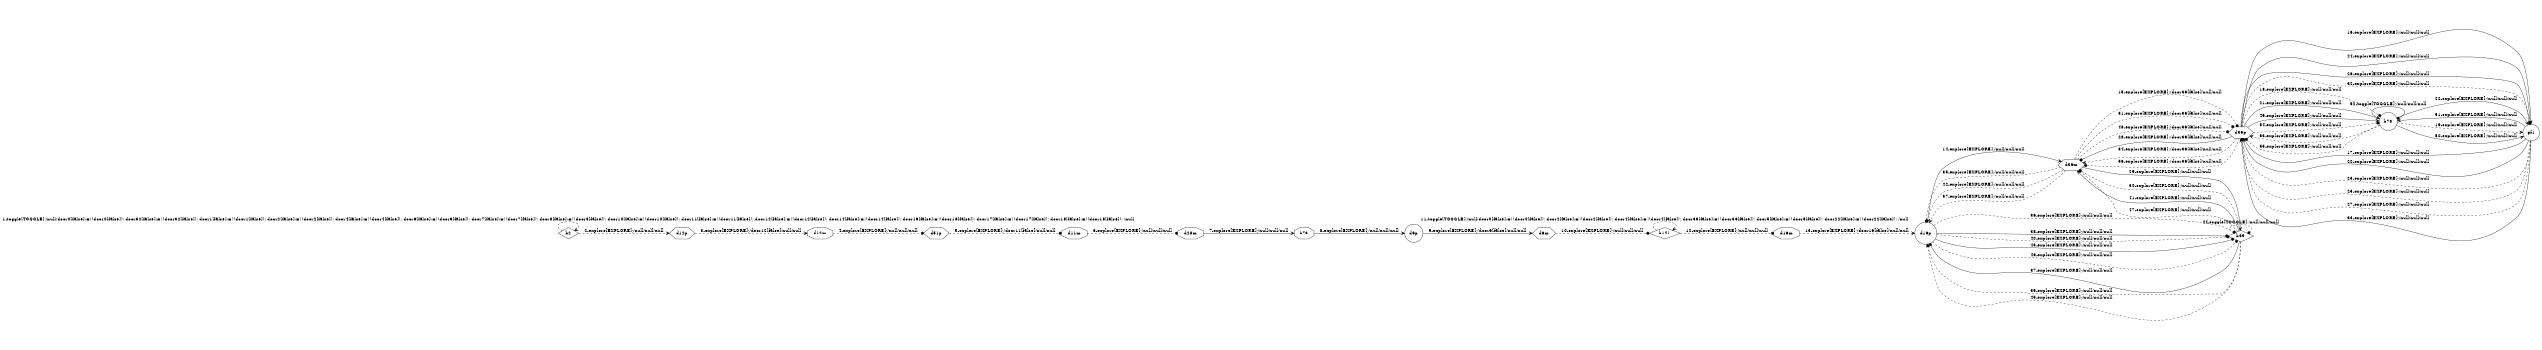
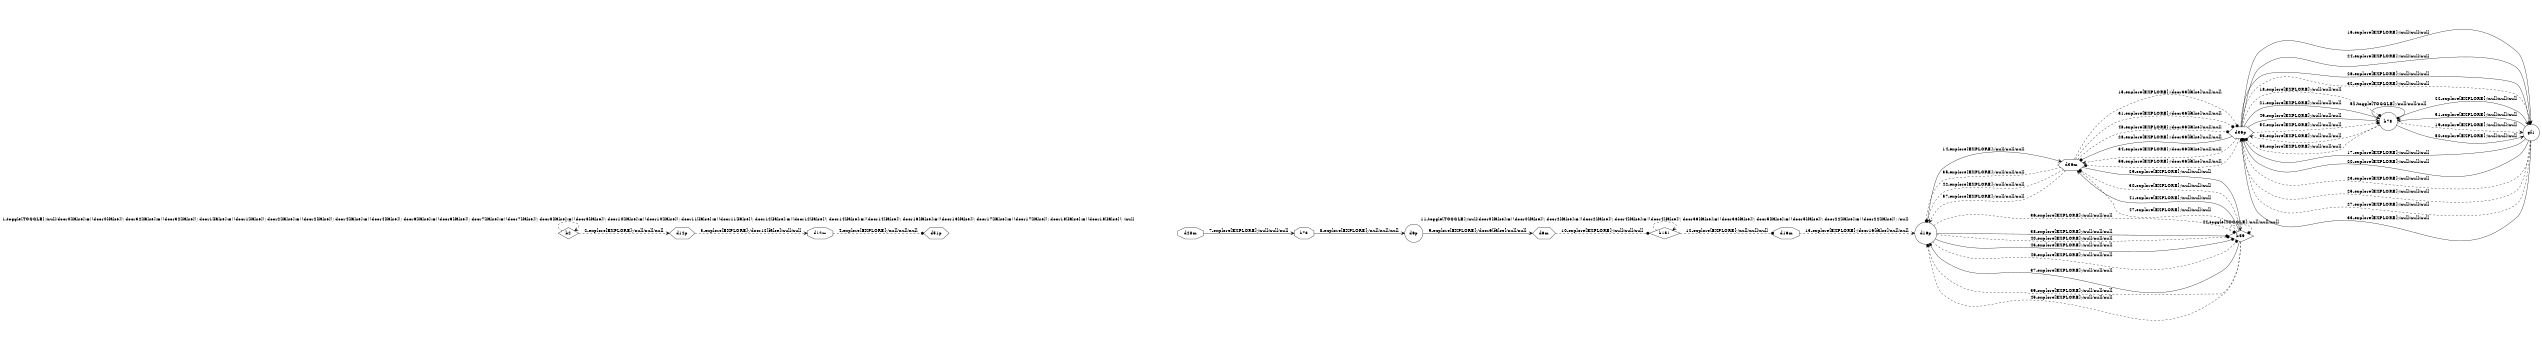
node "d11m": removed
node "b141": label "b141" -> "b151"
